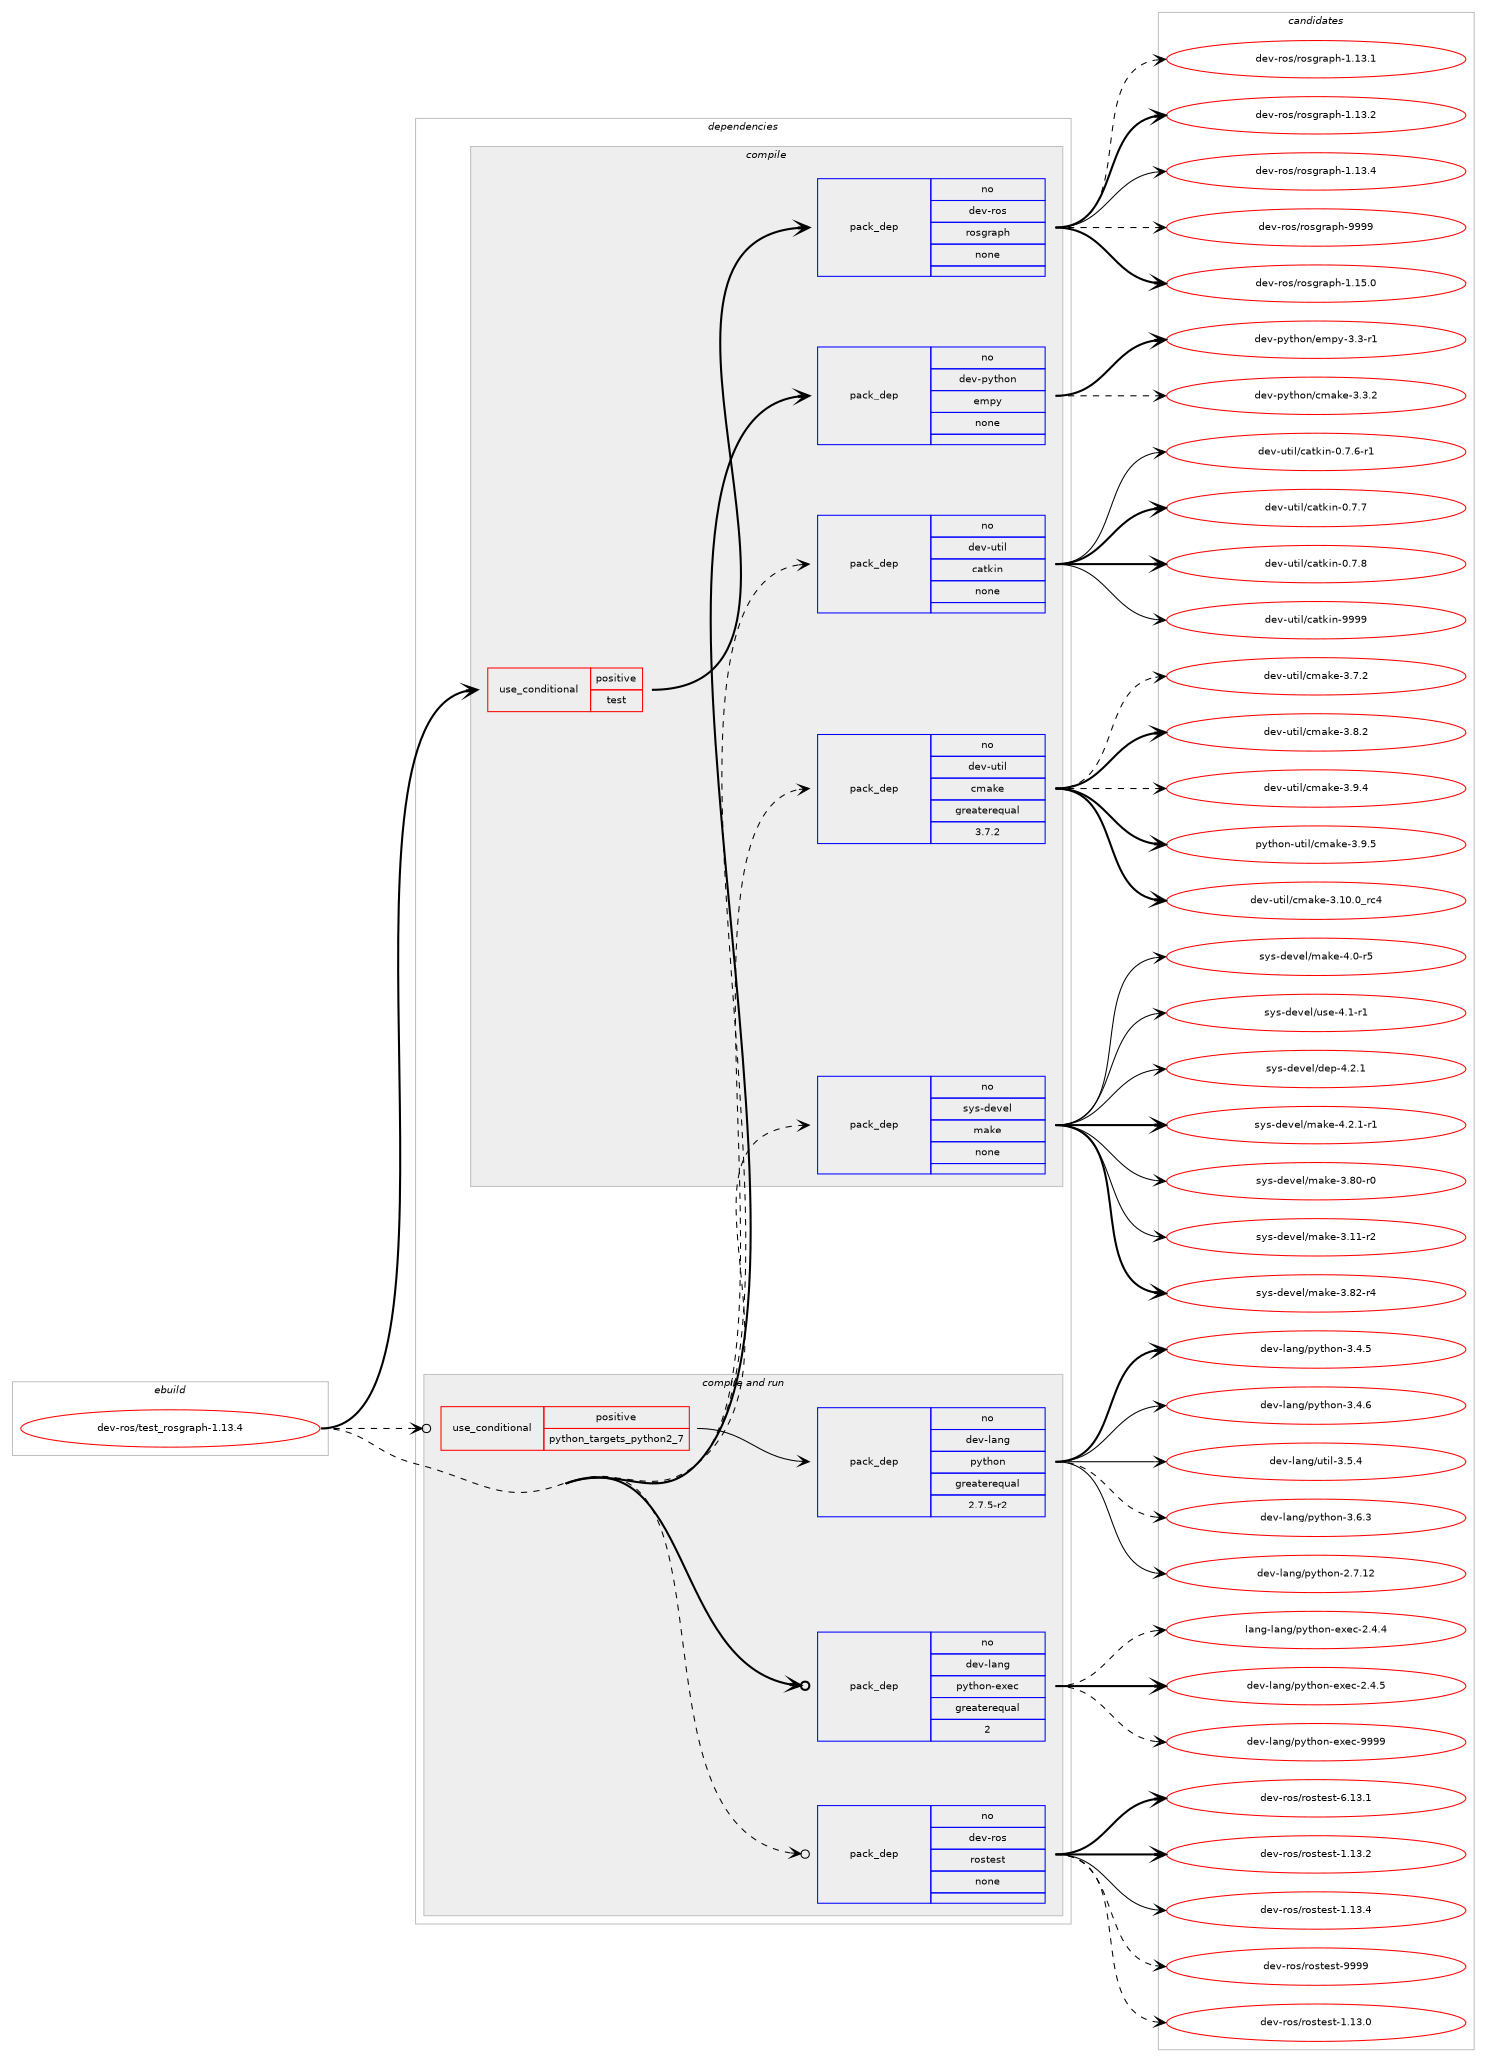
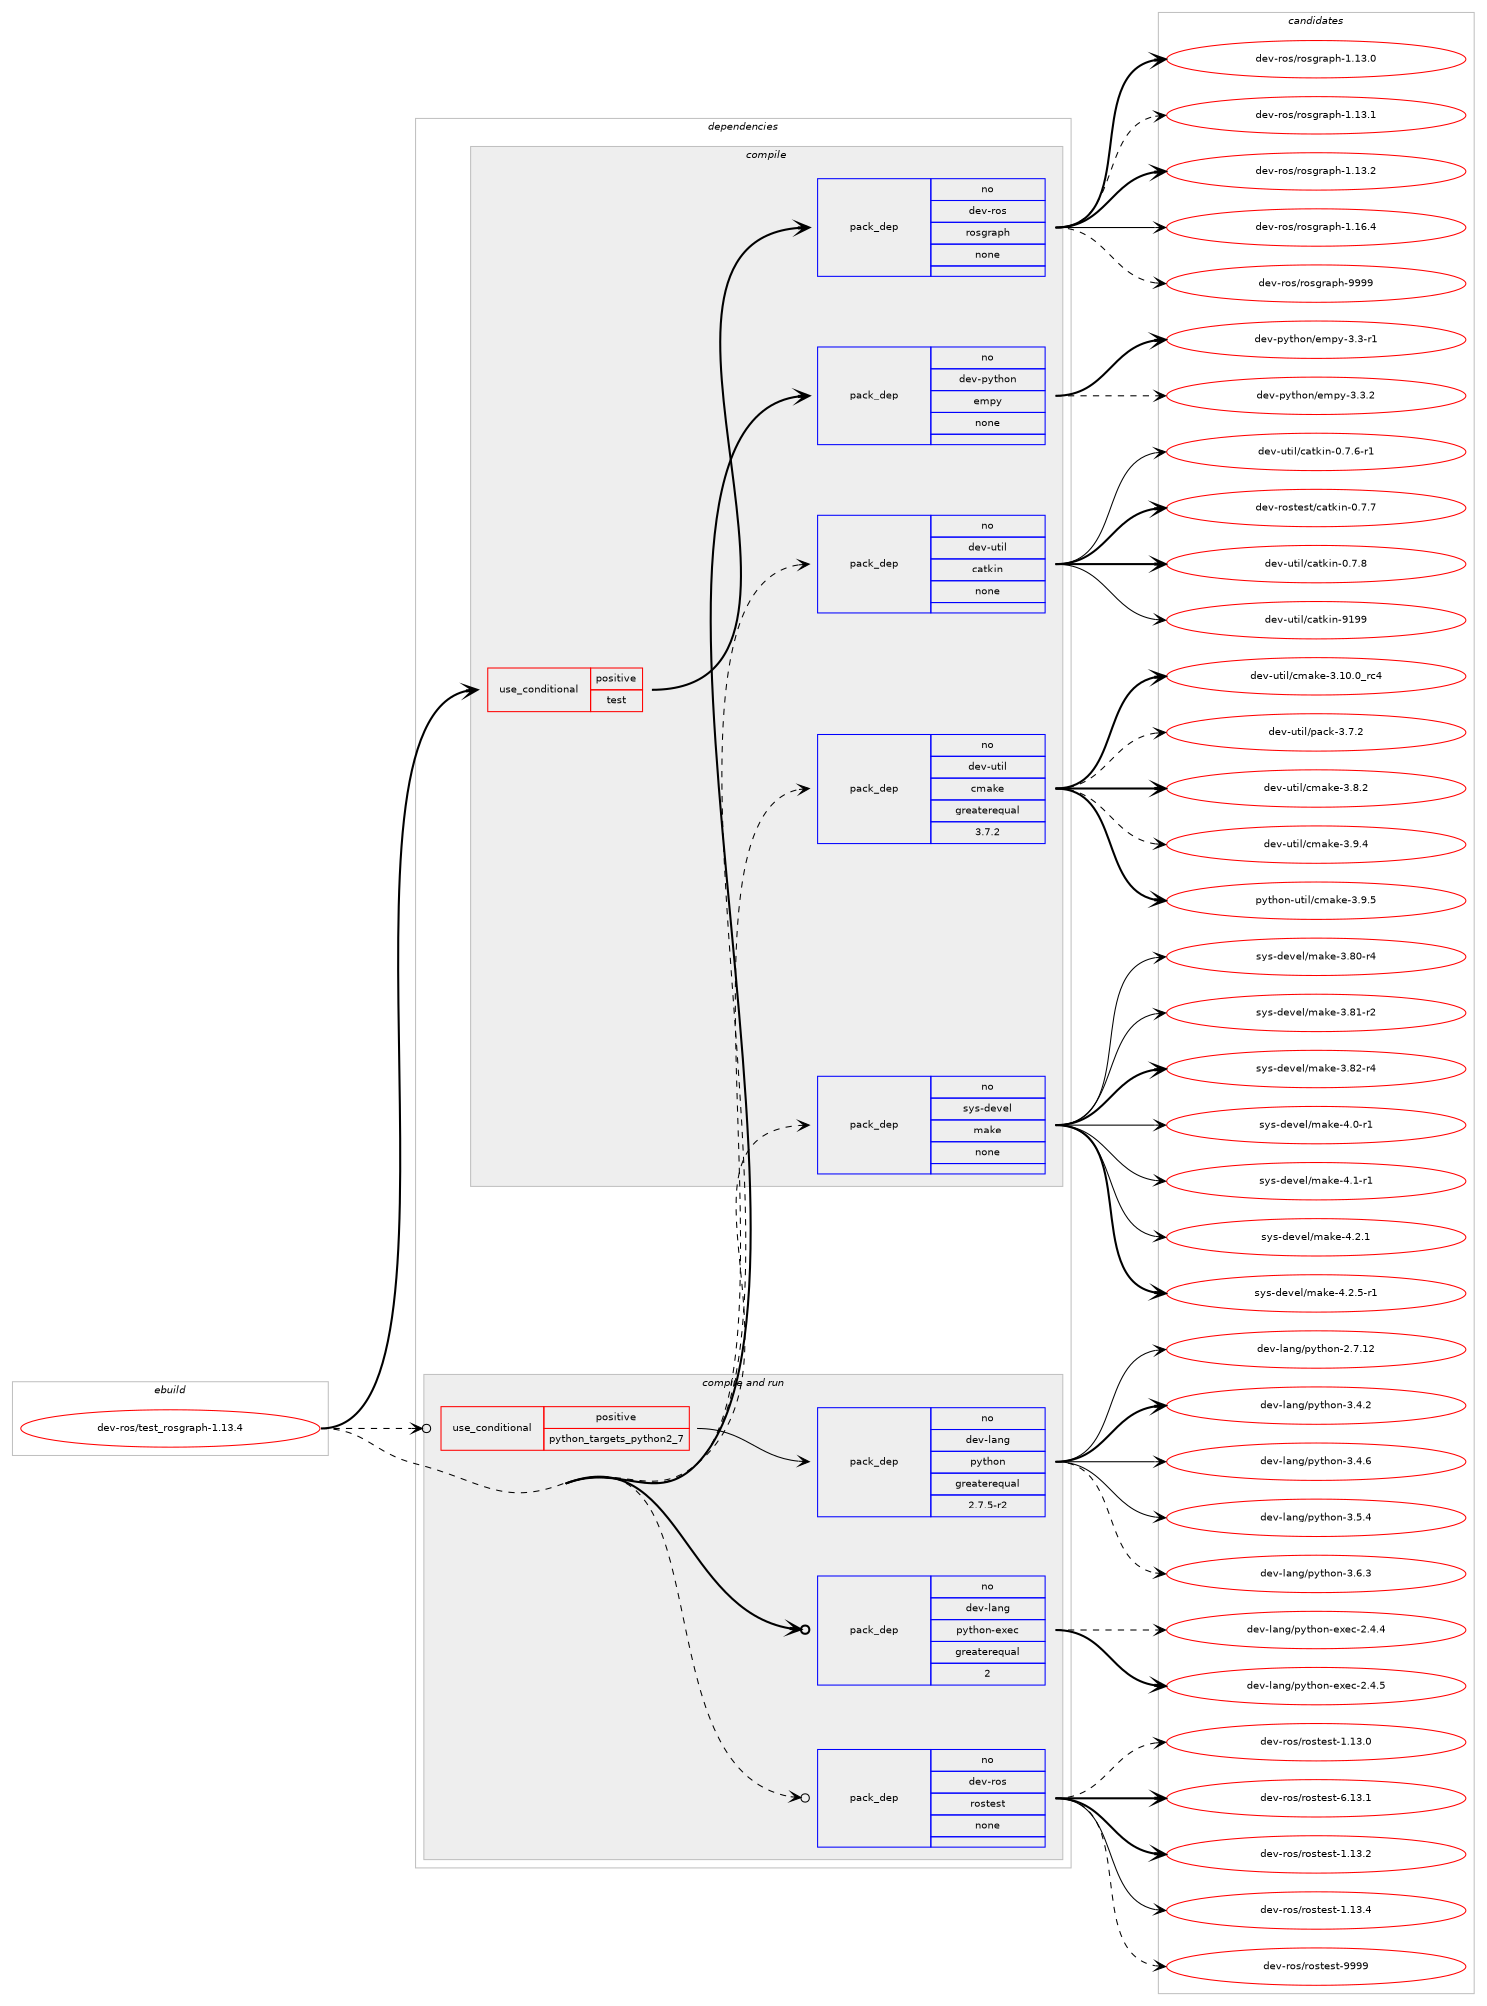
node "dev-ros/rosgraph-1.13.4": label "dev-ros/rosgraph-1.13.4" -> "dev-ros/rosgraph-1.16.4"
node "dev-ros/rosgraph-1.15.0": label "dev-ros/rosgraph-1.15.0" -> "dev-ros/rosgraph-1.13.0"
node "dev-python/cmake-3.3.2": label "dev-python/cmake-3.3.2" -> "dev-python/empy-3.3.2"
node "dev-util/catkin-0.7.7": label "dev-util/catkin-0.7.7" -> "dev-rostest/catkin-0.7.7"
node "dev-util/catkin-9999": label "dev-util/catkin-9999" -> "dev-util/catkin-9199"
node "dev-util/cmake-3.7.2": label "dev-util/cmake-3.7.2" -> "dev-util/pack-3.7.2"
node "sys-devel/make-4.0-r5": label "sys-devel/make-4.0-r5" -> "sys-devel/make-4.0-r1"
node "sys-devel/use-4.1-r1": label "sys-devel/use-4.1-r1" -> "sys-devel/make-4.1-r1"
node "sys-devel/dep-4.2.1": label "sys-devel/dep-4.2.1" -> "sys-devel/make-4.2.1"
node "sys-devel/make-4.2.1-r1": label "sys-devel/make-4.2.1-r1" -> "sys-devel/make-4.2.5-r1"
node "sys-devel/make-3.80-r0": label "sys-devel/make-3.80-r0" -> "sys-devel/make-3.80-r4"
node "sys-devel/make-3.11-r2": label "sys-devel/make-3.11-r2" -> "sys-devel/make-3.81-r2"
node "dev-lang/python-3.4.5": label "dev-lang/python-3.4.5" -> "dev-lang/python-3.4.2"
node "dev-lang/util-3.5.4": label "dev-lang/util-3.5.4" -> "dev-lang/python-3.5.4"
node "lang-lang/python-exec-2.4.4": label "lang-lang/python-exec-2.4.4" -> "dev-lang/python-exec-2.4.4"
node "dev-lang/python-exec-9999": removed
